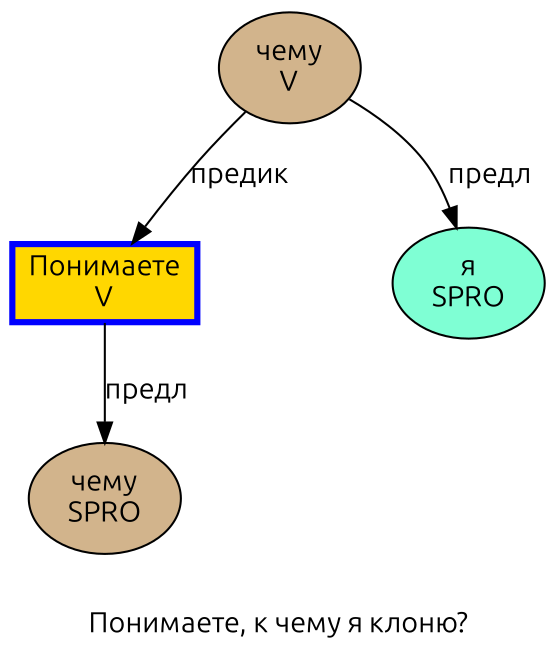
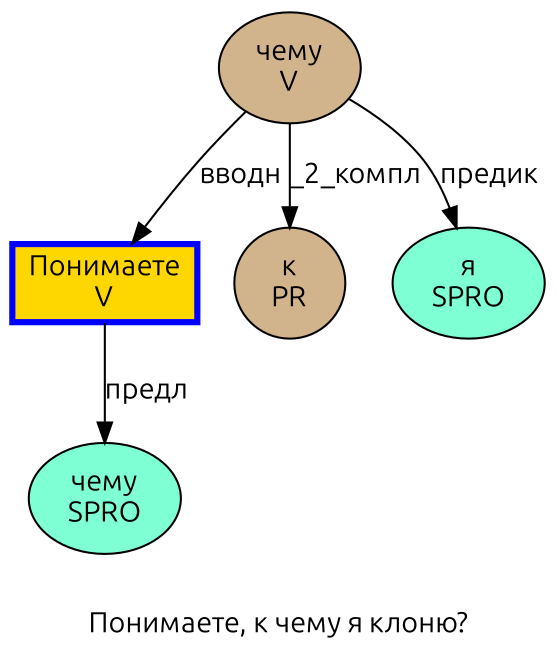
edge "чему V" -> "Понимаете V": label "предик" -> "вводн"
edge "чему V" -> "я SPRO": label "предл" -> "предик"
node "к PR": added
node "чему SPRO": fillcolor tan -> aquamarine
